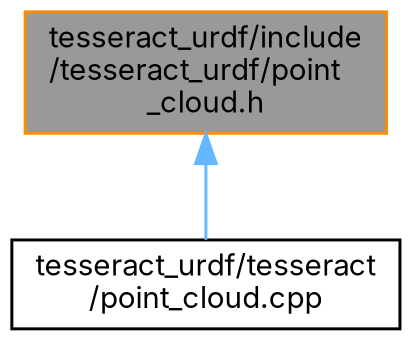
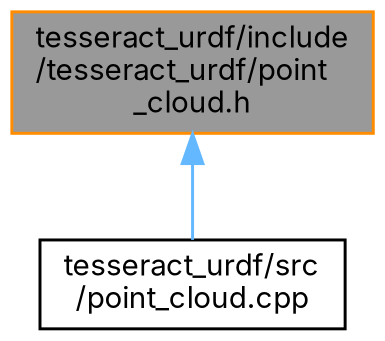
node "tesseract_urdf/tesseract /point_cloud.cpp": label "tesseract_urdf/tesseract /point_cloud.cpp" -> "tesseract_urdf/src /point_cloud.cpp"
